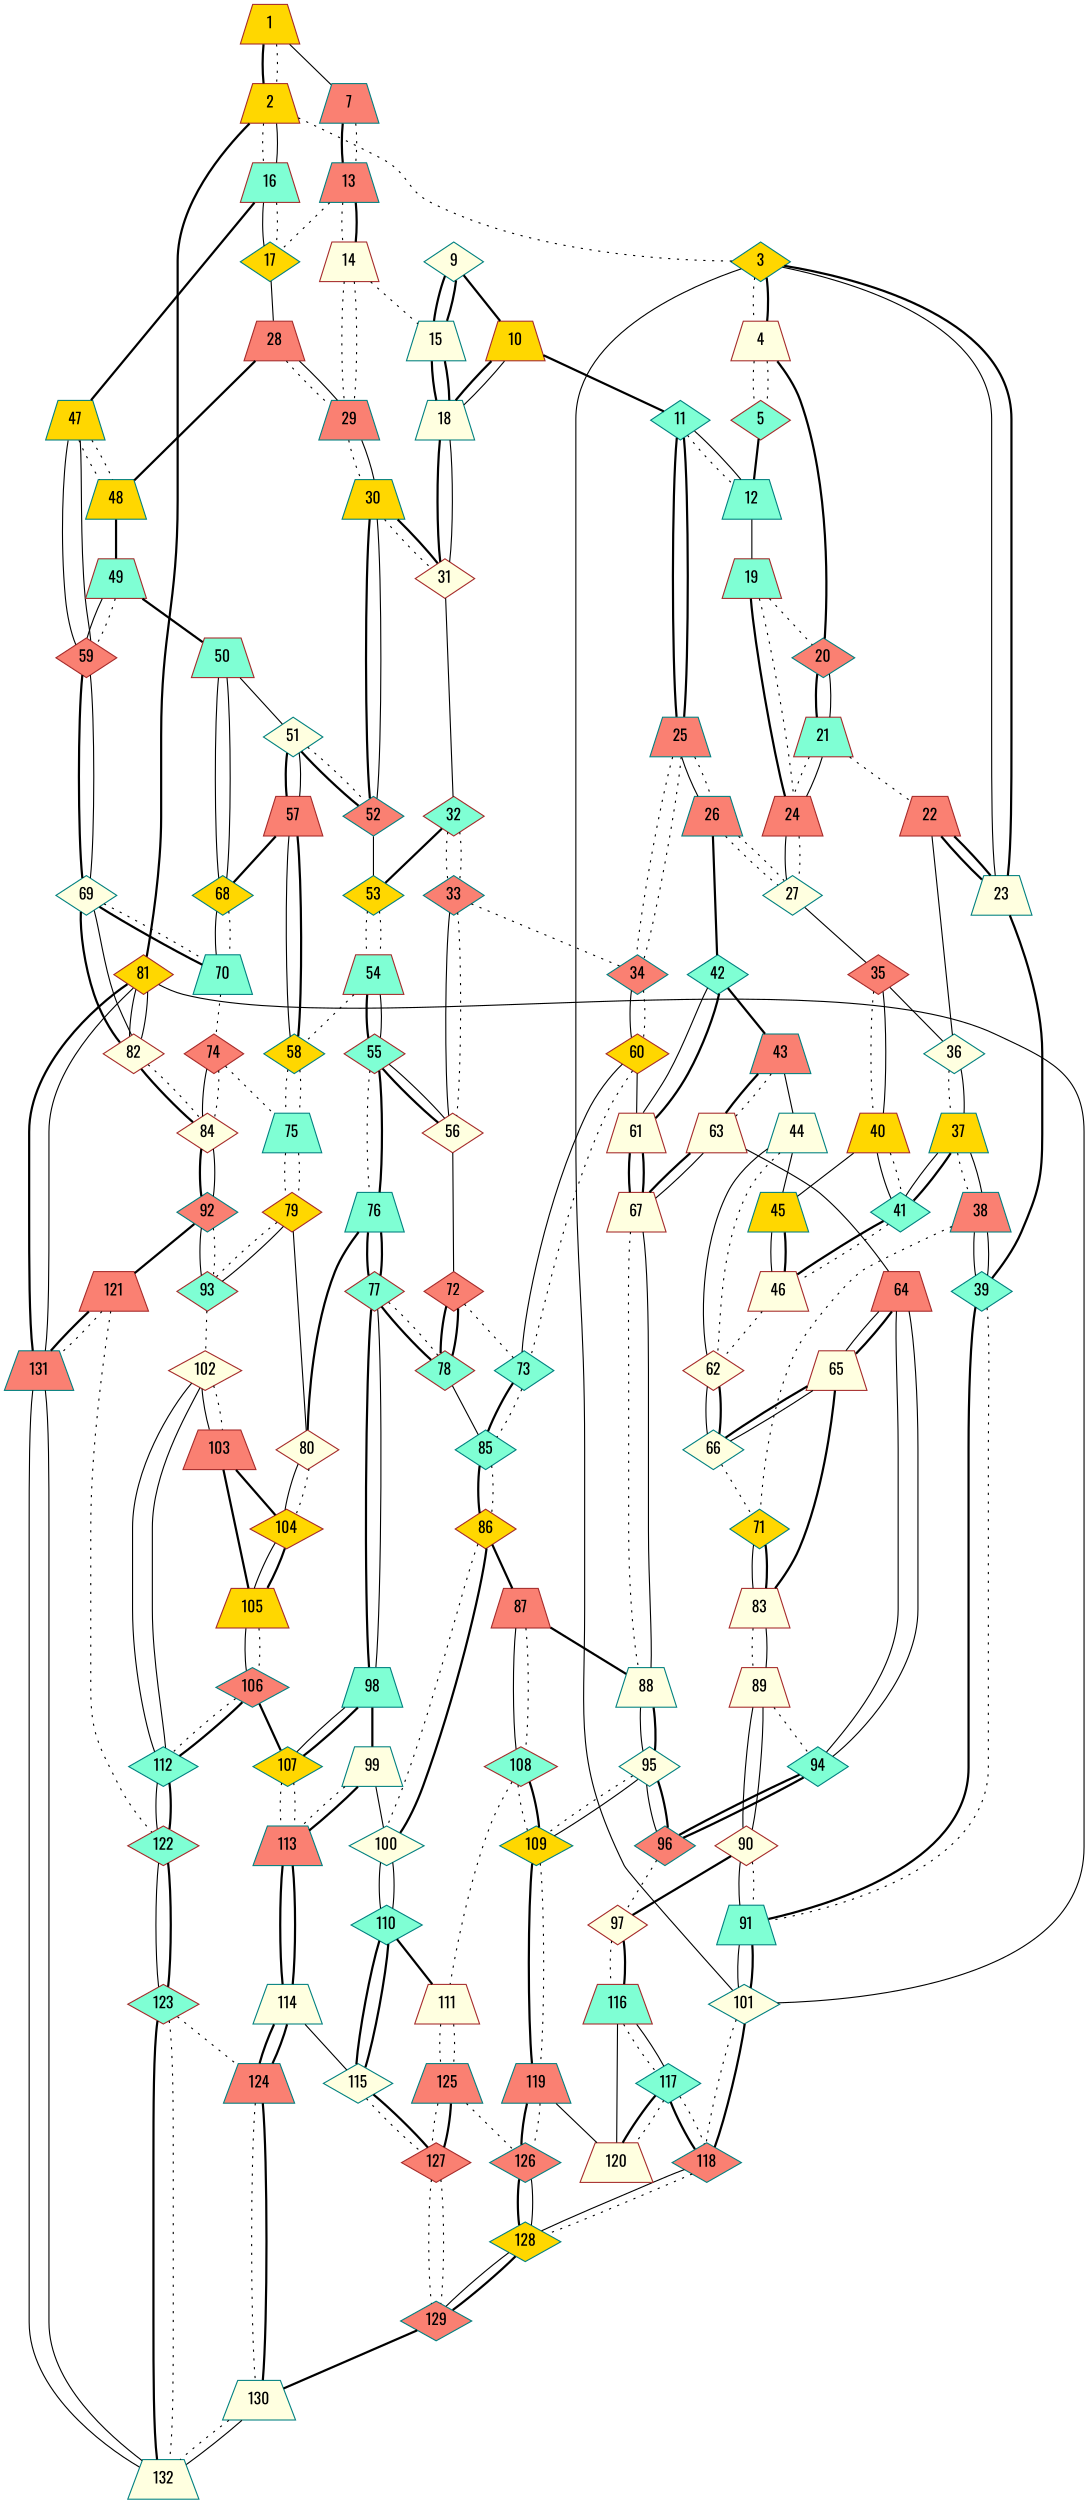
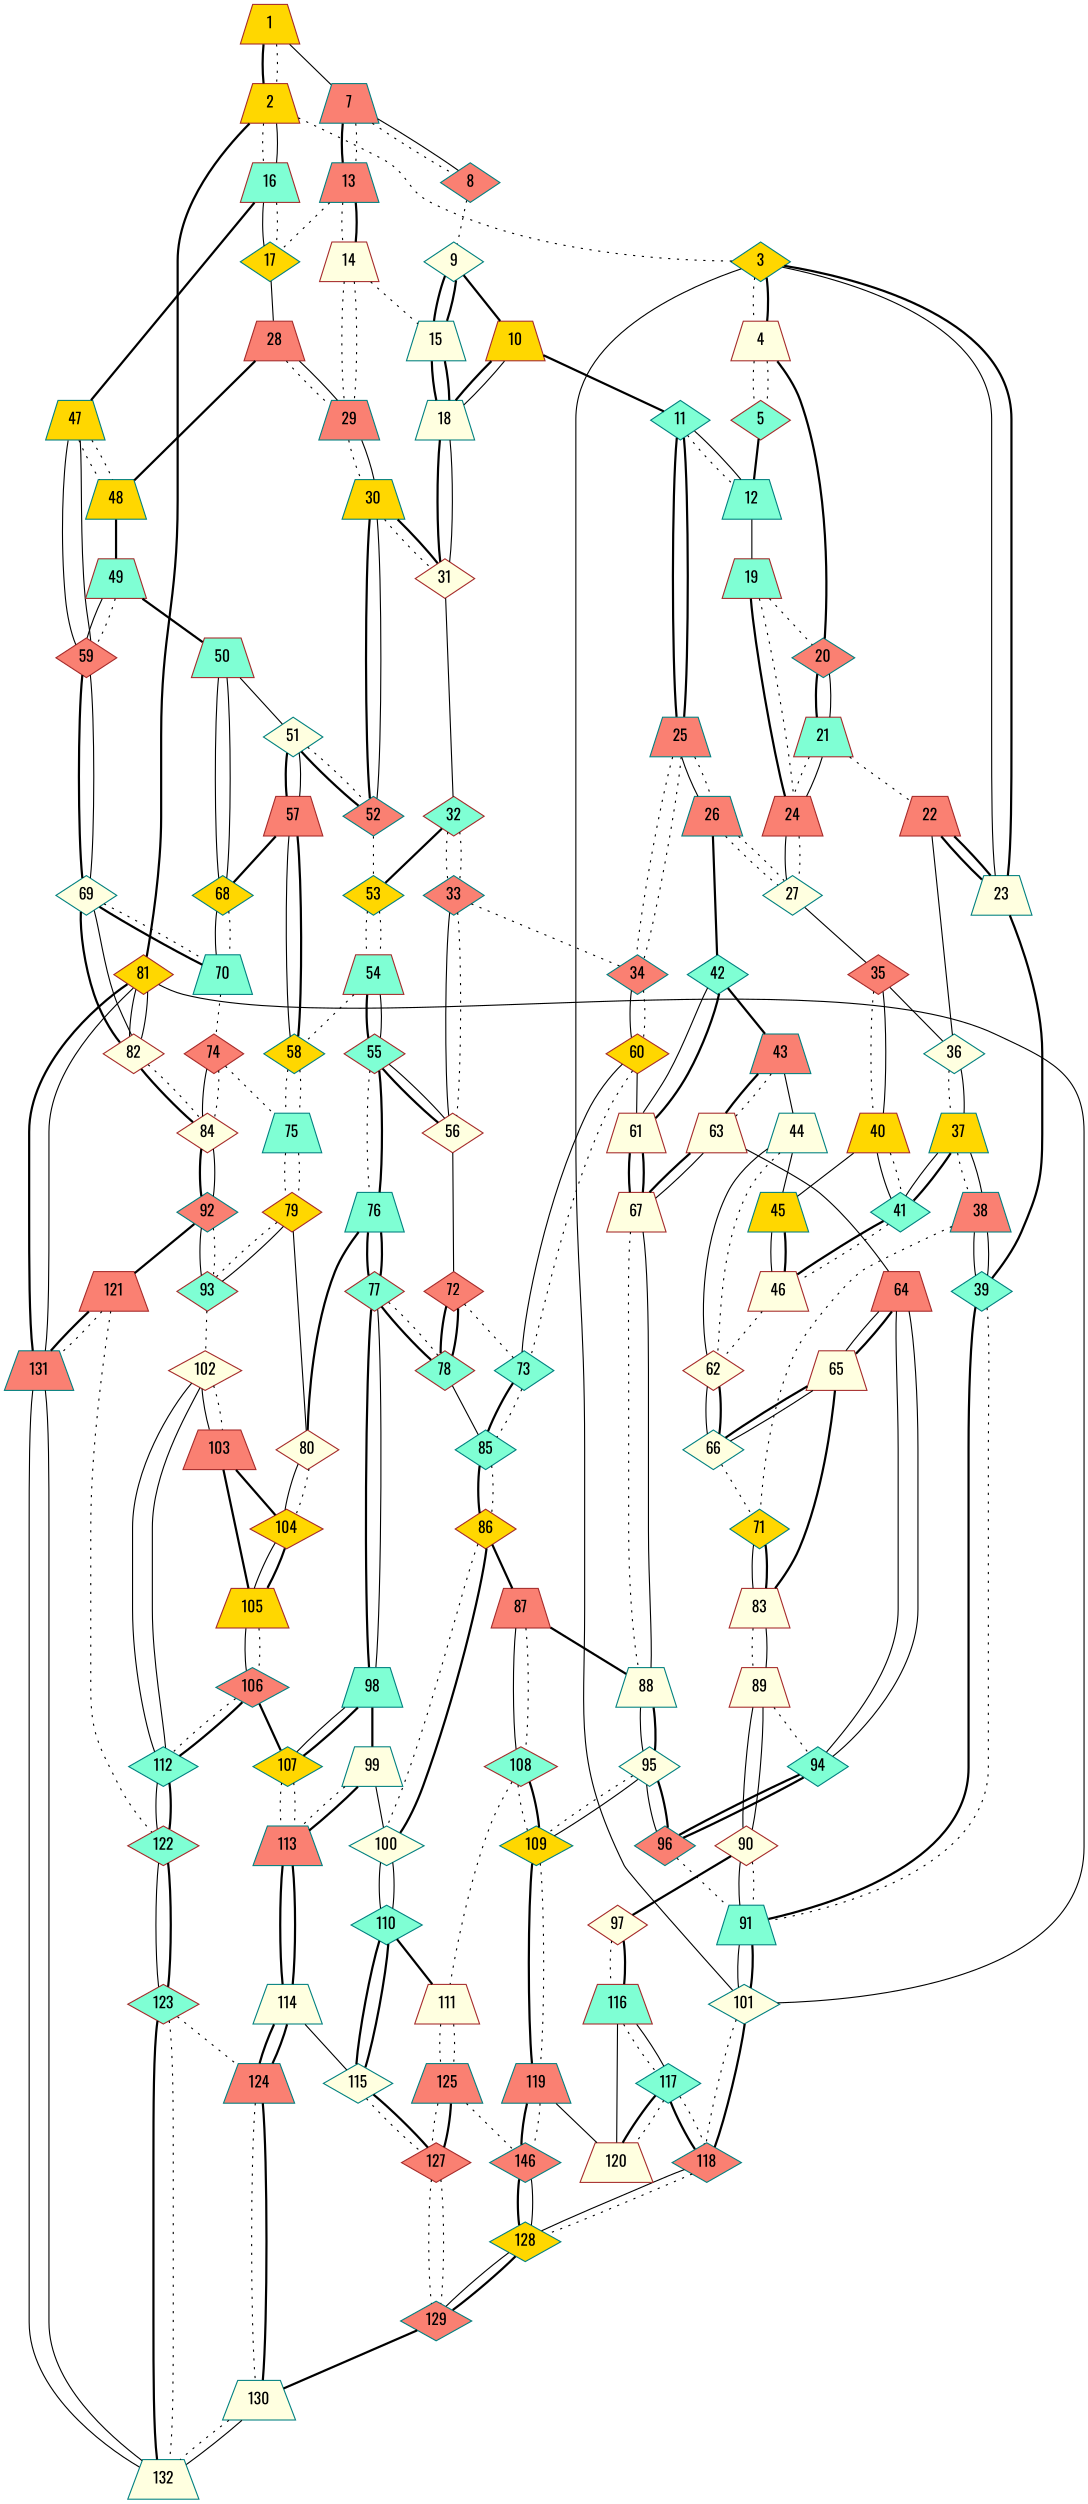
node "8": added
edge "52" -- "53": style solid -> dotted
edge "96" -- "97": now "96" -- "91"
node "126": label "126" -> "146"
